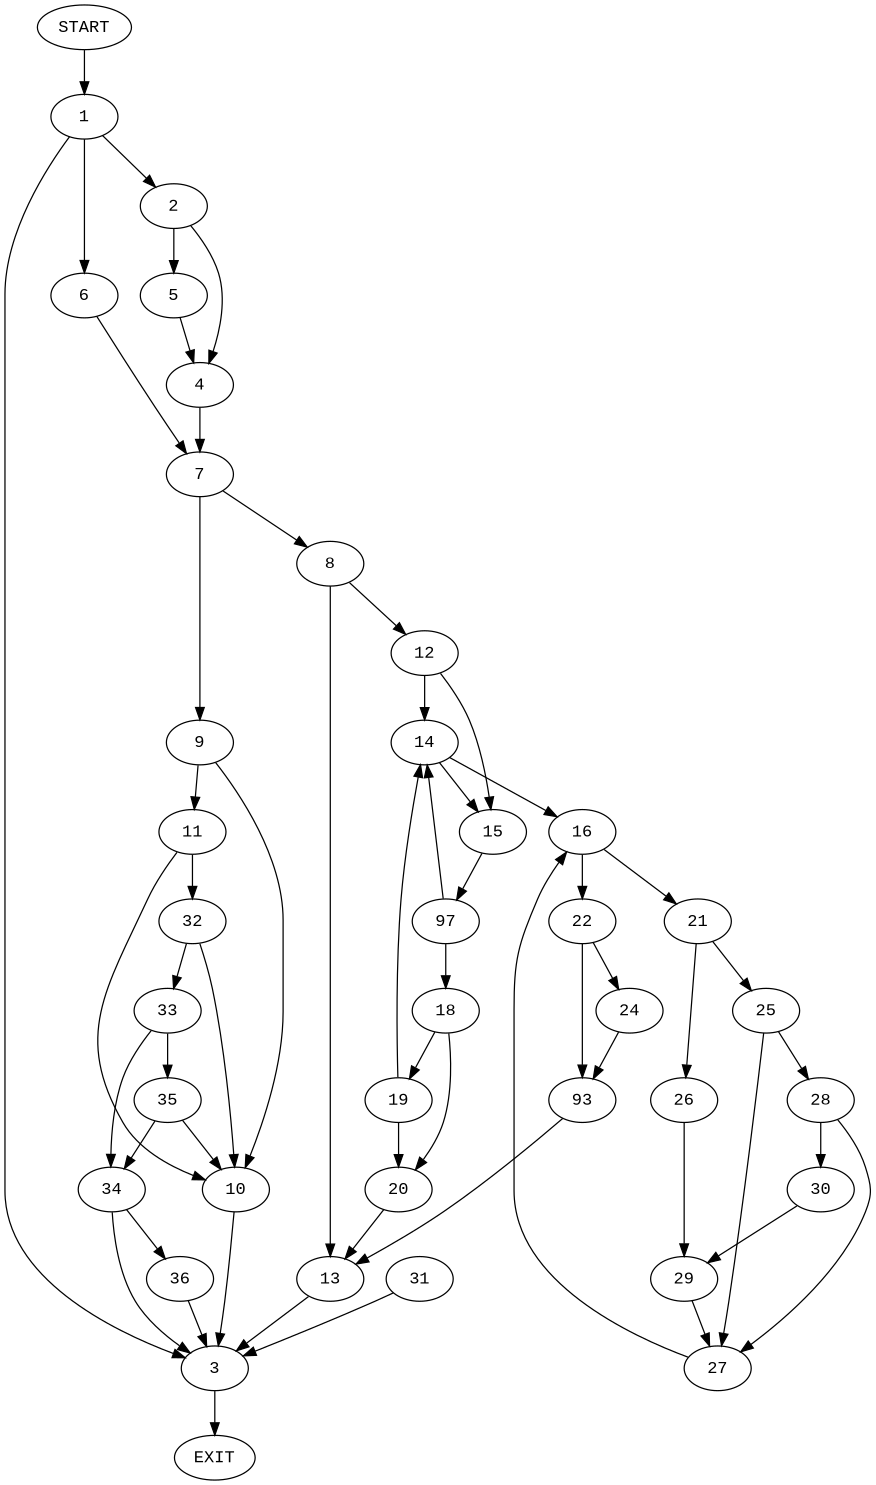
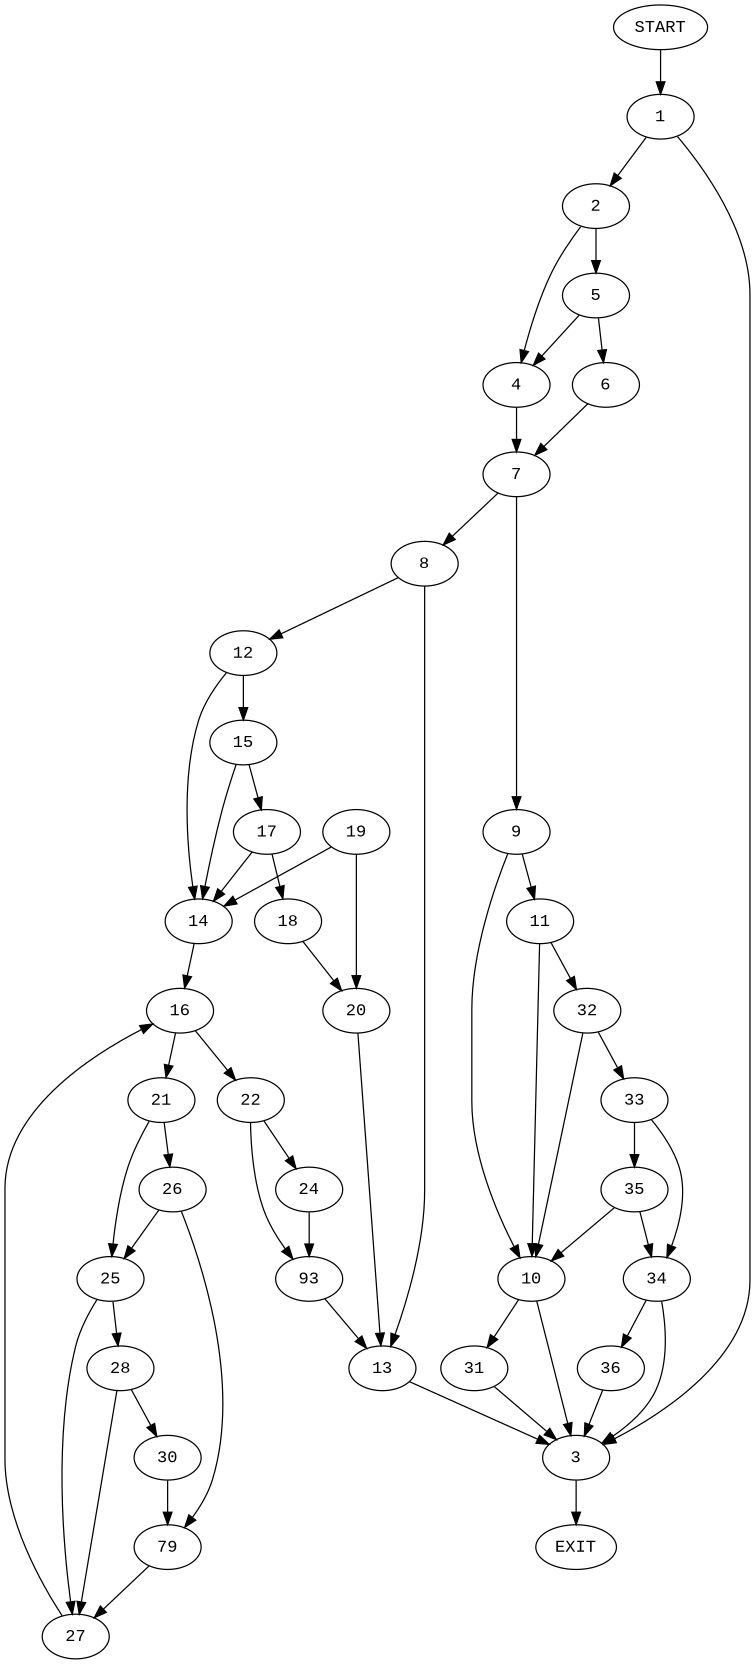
edge "1" -> "6": now "5" -> "6"
edge "14" -> "15": reversed
node "97": label "97" -> "17"
edge "18" -> "19": removed
edge "26" -> "25": added
node "29": label "29" -> "79"
edge "10" -> "31": added
